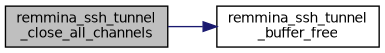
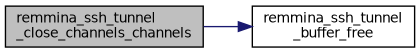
node "remmina_ssh_tunnel _close_all_channels": label "remmina_ssh_tunnel _close_all_channels" -> "remmina_ssh_tunnel _close_channels_channels"
